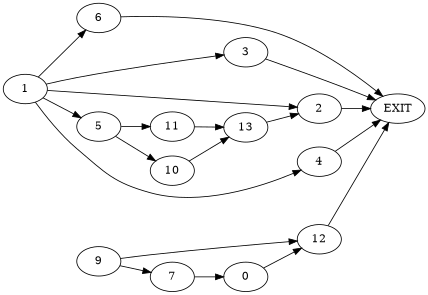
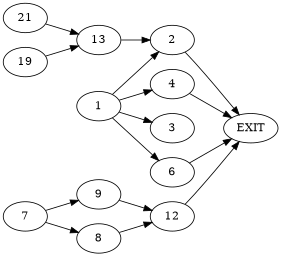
edge "3" -> "EXIT": removed
node "5": removed
node "11": label "11" -> "21"
node "10": label "10" -> "19"
edge "9" -> "7": reversed
node "0": label "0" -> "8"
